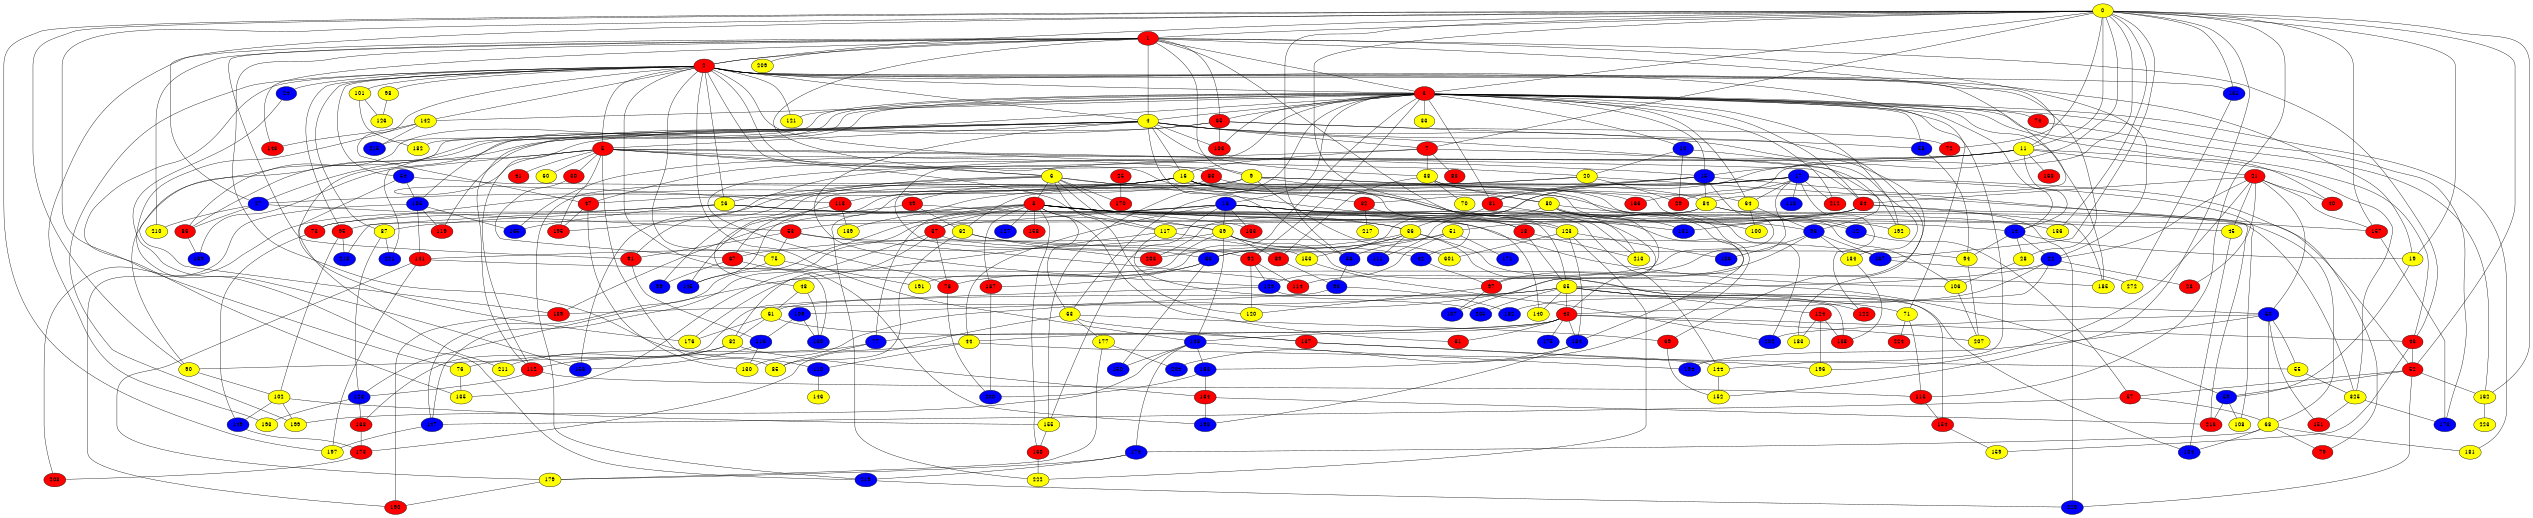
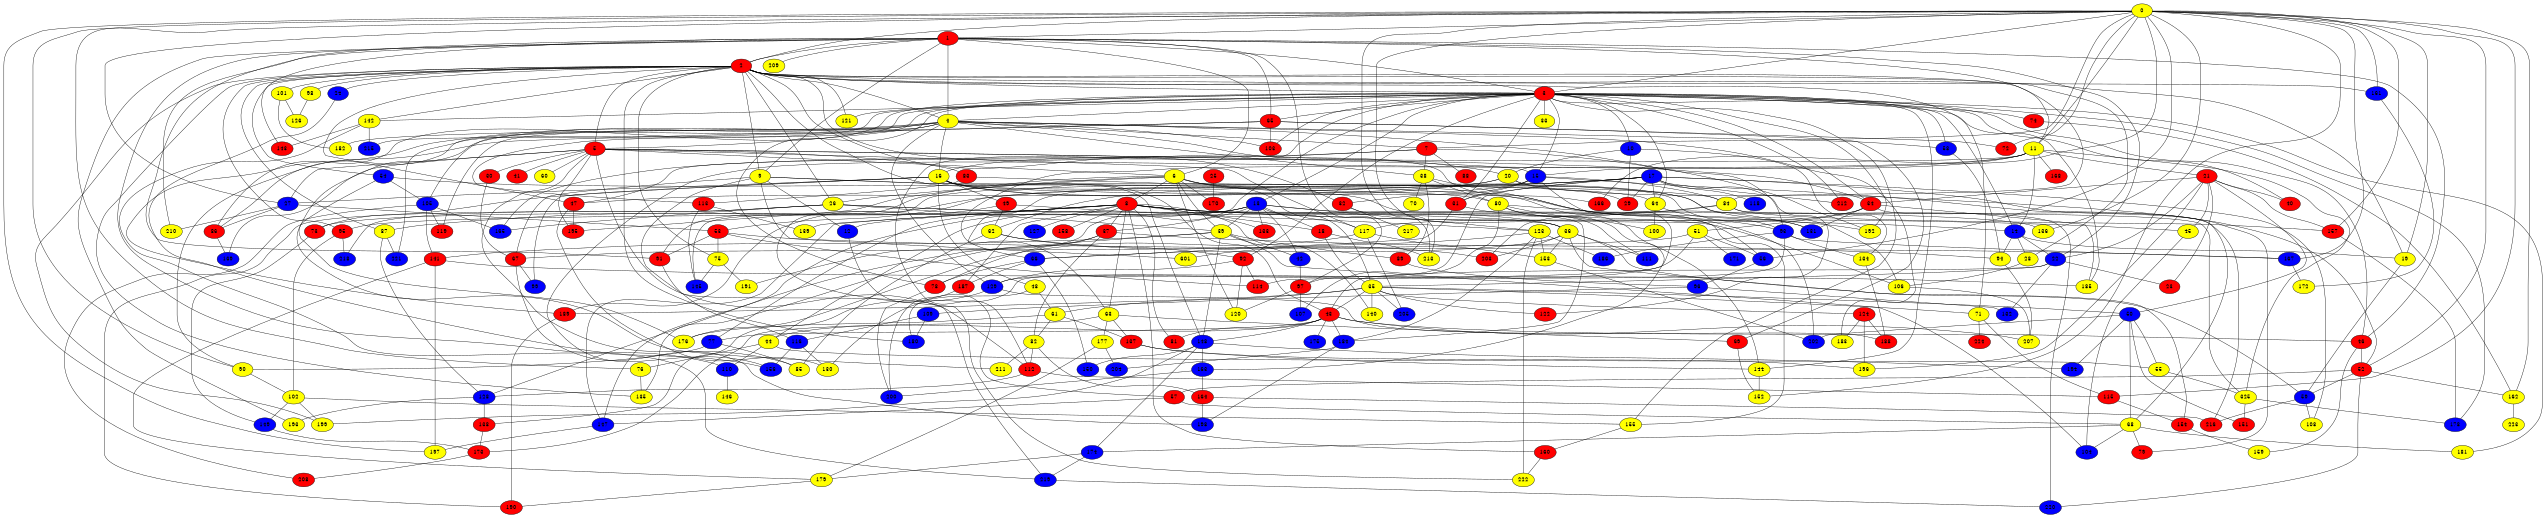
edge "123" -- "153": added
node "272": label "272" -> "172"
